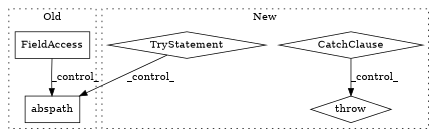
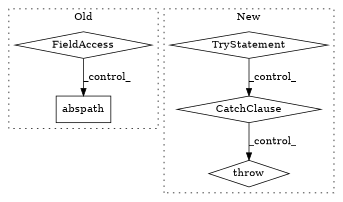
node "FieldAccess": shape box -> diamond
edge "TryStatement" -> "abspath": now "TryStatement" -> "CatchClause"
